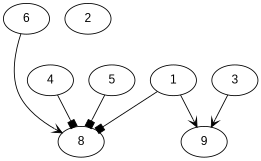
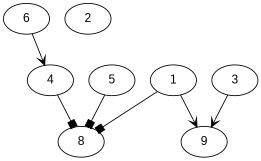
edge "6" -> "8": now "6" -> "4"
